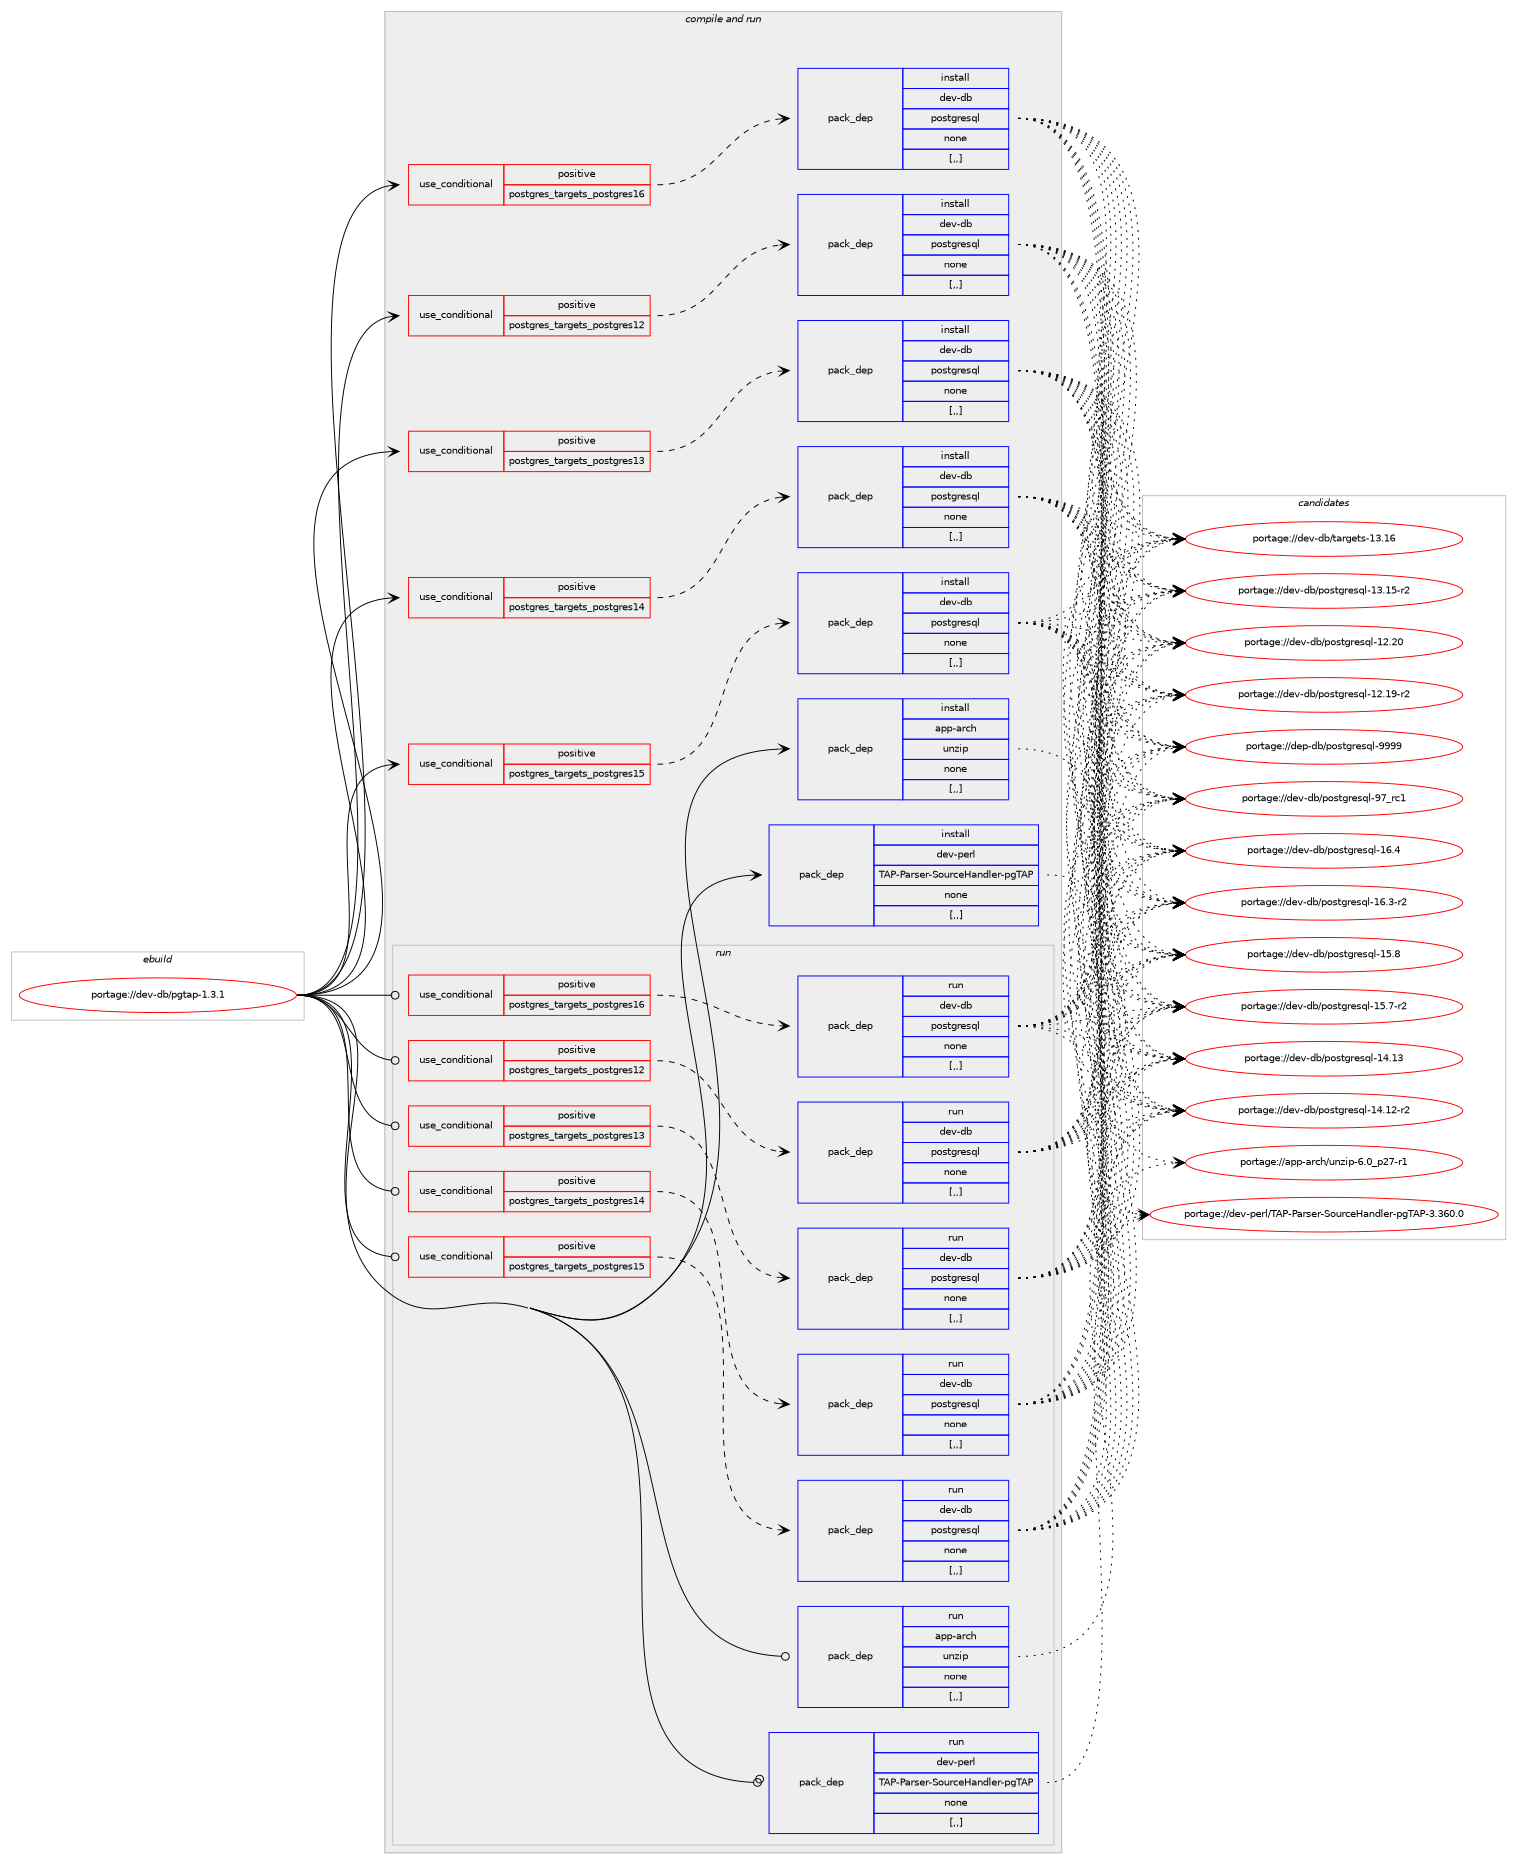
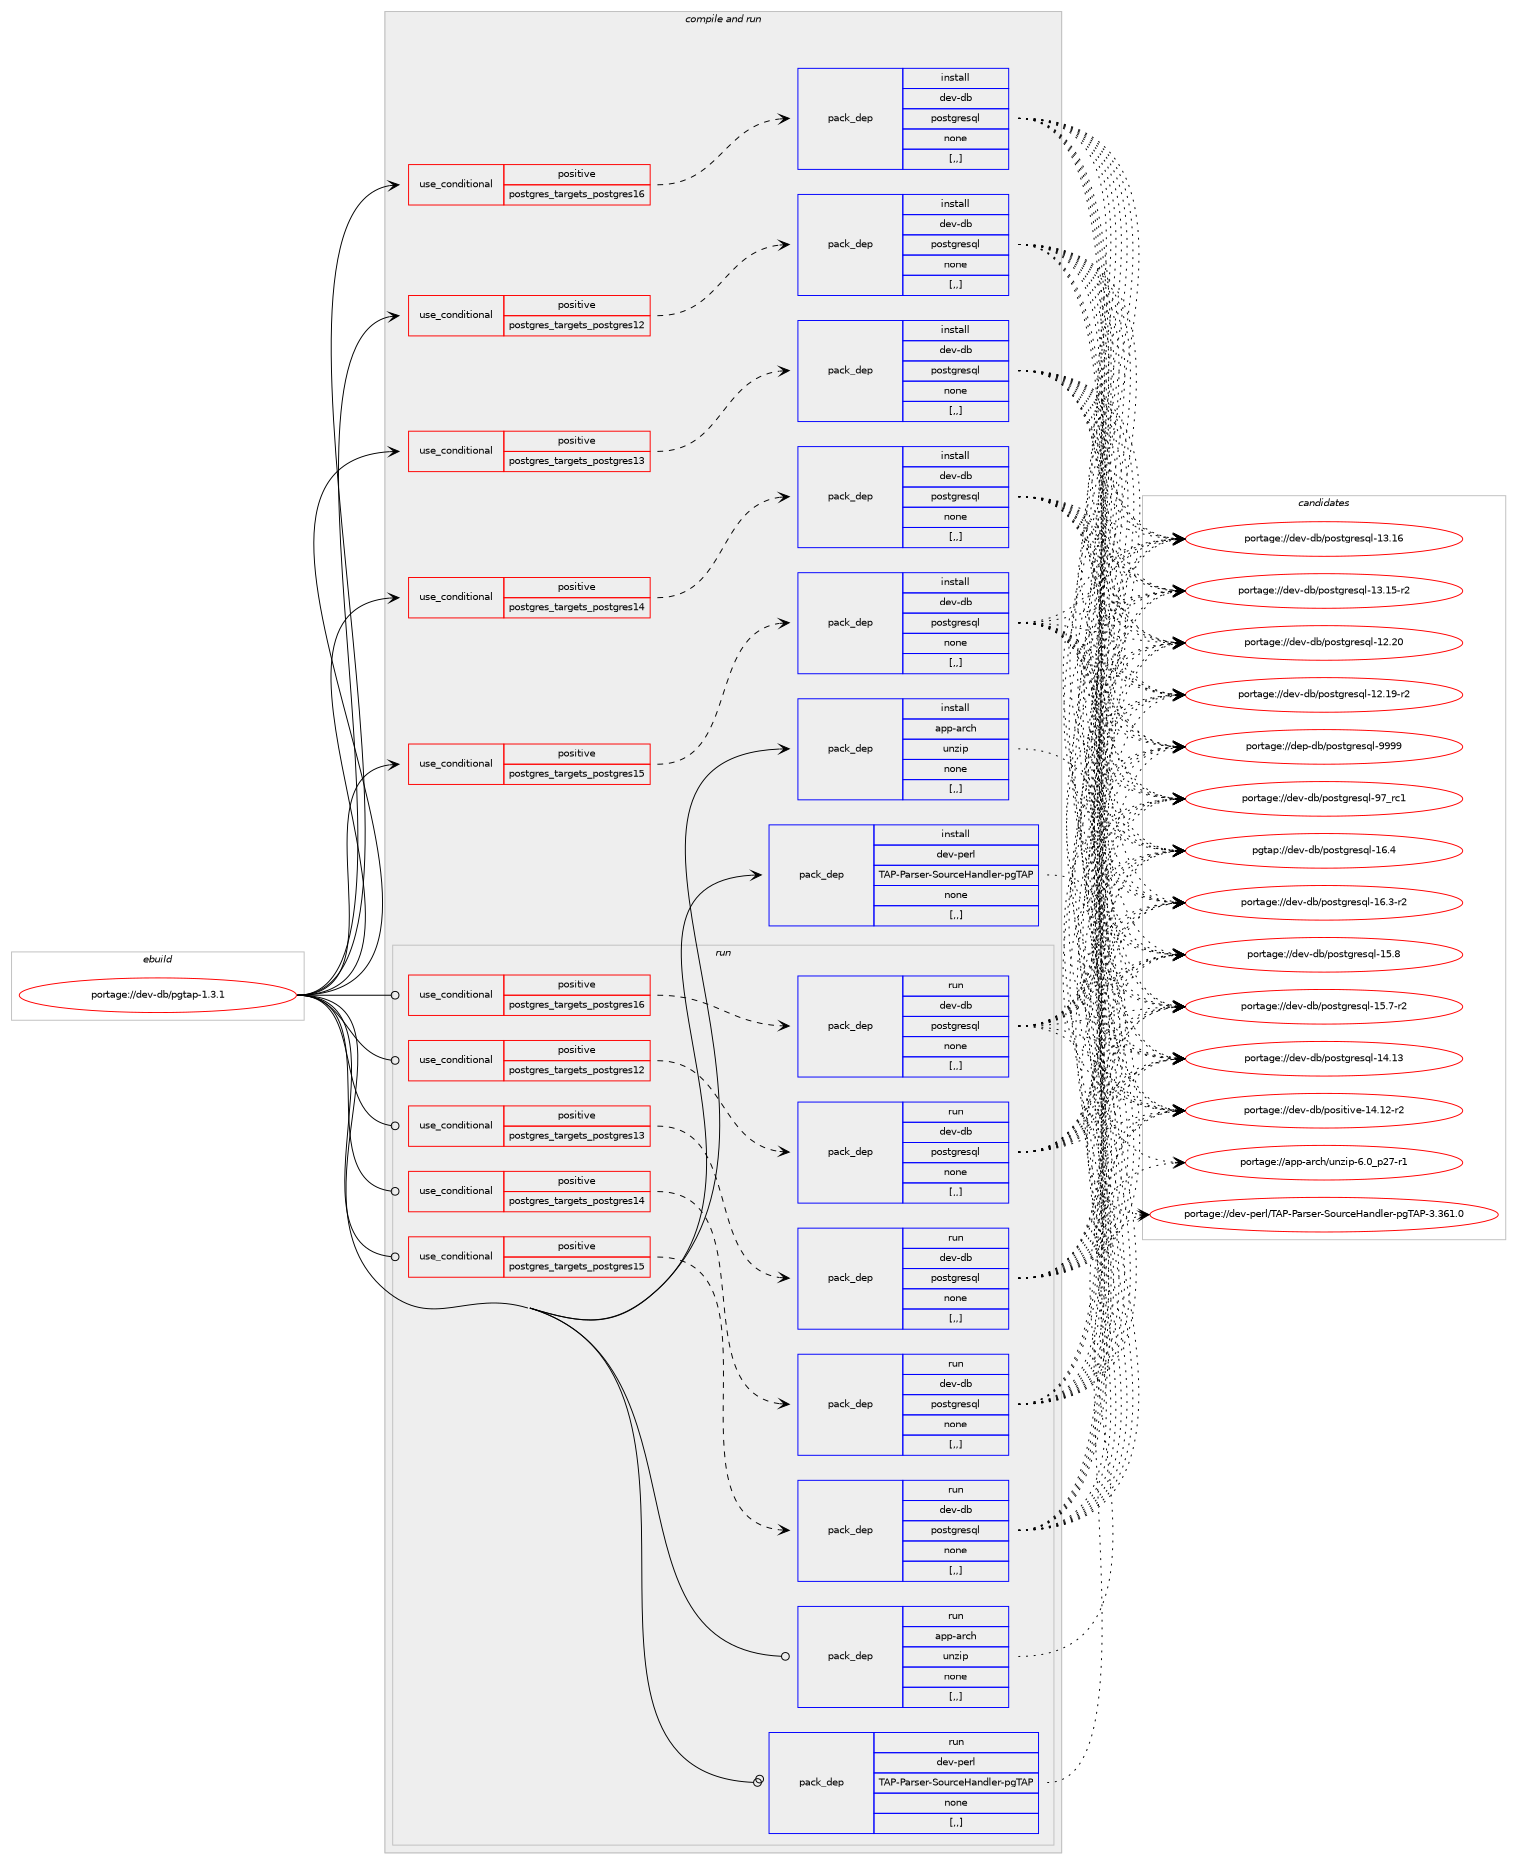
node "portage://dev-db/targets-13.16": label "portage://dev-db/targets-13.16" -> "portage://dev-db/postgresql-13.16"
node "portage://dev-db/postgresql-16.4": label "portage://dev-db/postgresql-16.4" -> "pgtap://dev-db/postgresql-16.4"
node "portage://dev-db/postgresql-14.12-r2": label "portage://dev-db/postgresql-14.12-r2" -> "portage://dev-db/positive-14.12-r2"
node "portage://dev-perl/TAP-Parser-SourceHandler-pgTAP-3.360.0": label "portage://dev-perl/TAP-Parser-SourceHandler-pgTAP-3.360.0" -> "portage://dev-perl/TAP-Parser-SourceHandler-pgTAP-3.361.0"
